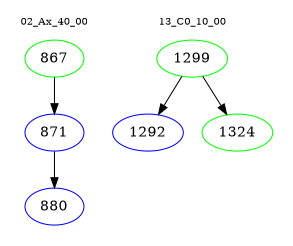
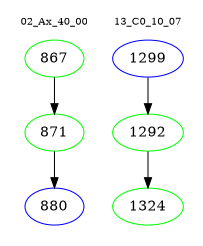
cluster "13_C0_10_00": label "13_C0_10_00" -> "13_C0_10_07"
node "1299": color green -> blue
edge "1299" -> "1324": now "1292" -> "1324"
node "871": color blue -> green
node "1292": color blue -> green
